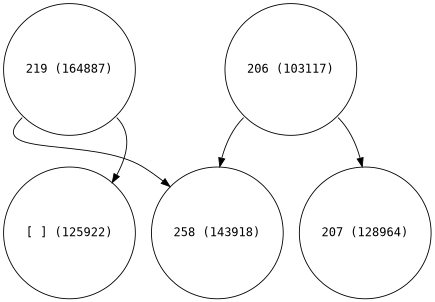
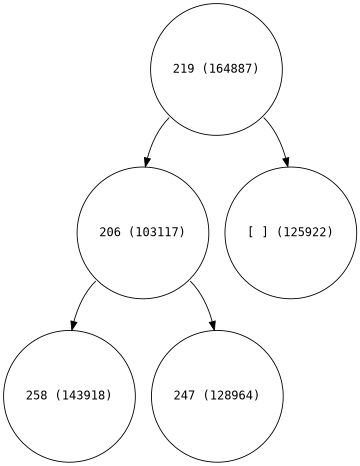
edge "219 (164887)" -> "258 (143918)": now "219 (164887)" -> "206 (103117)"
node "207 (128964)": label "207 (128964)" -> "247 (128964)"
